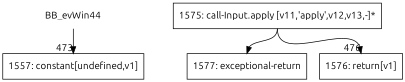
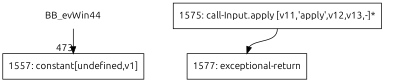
node "1576: return[v1]": removed
